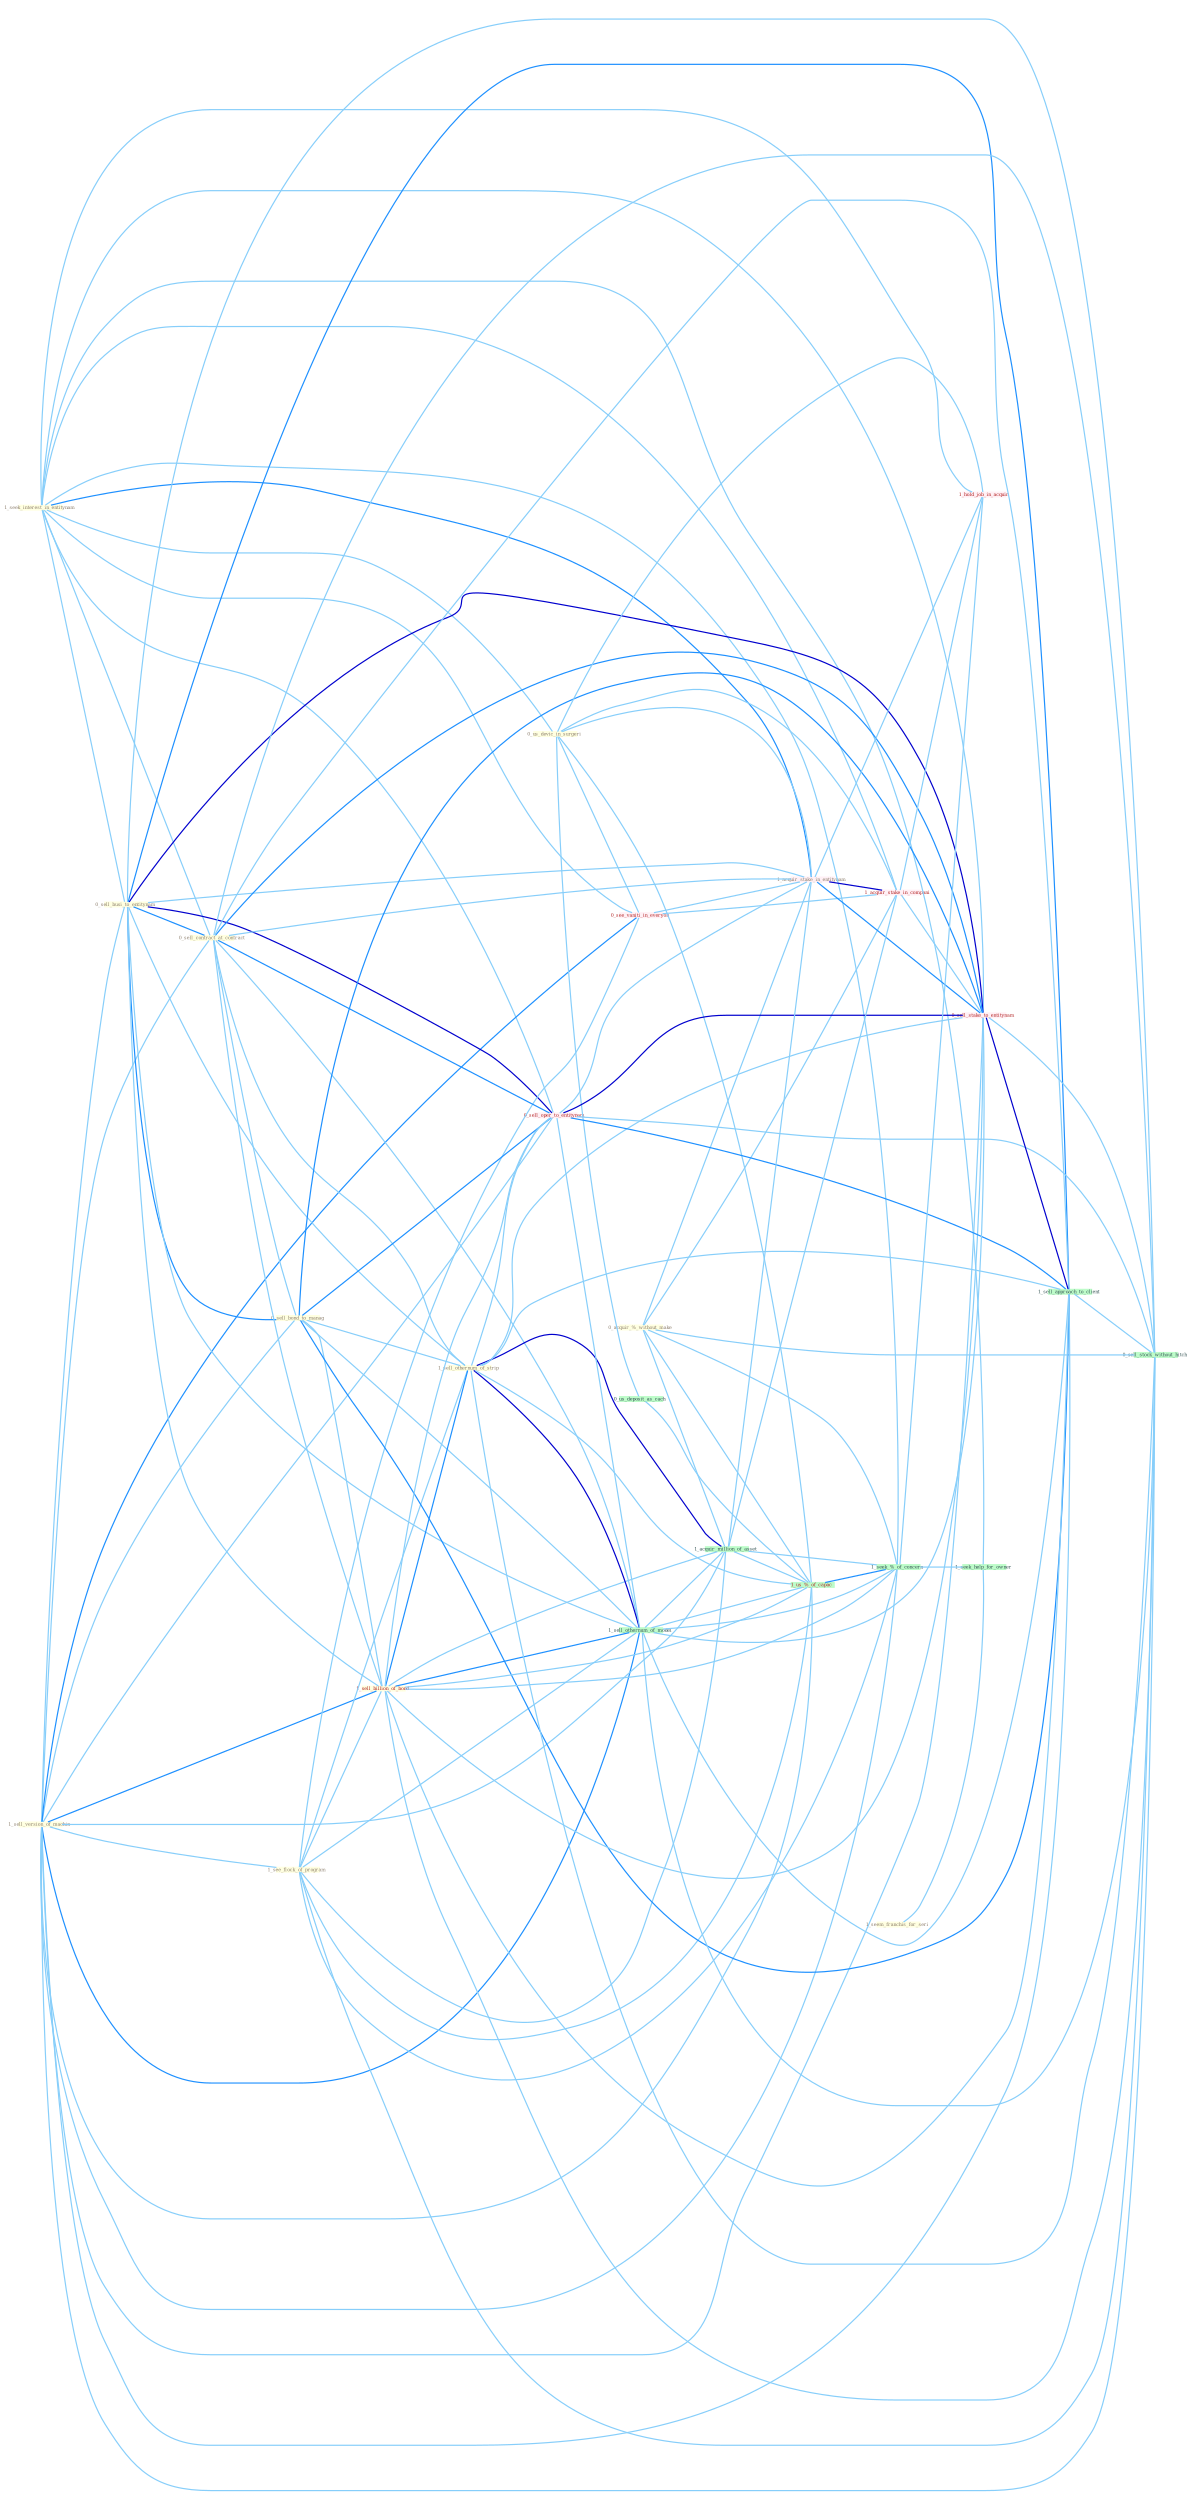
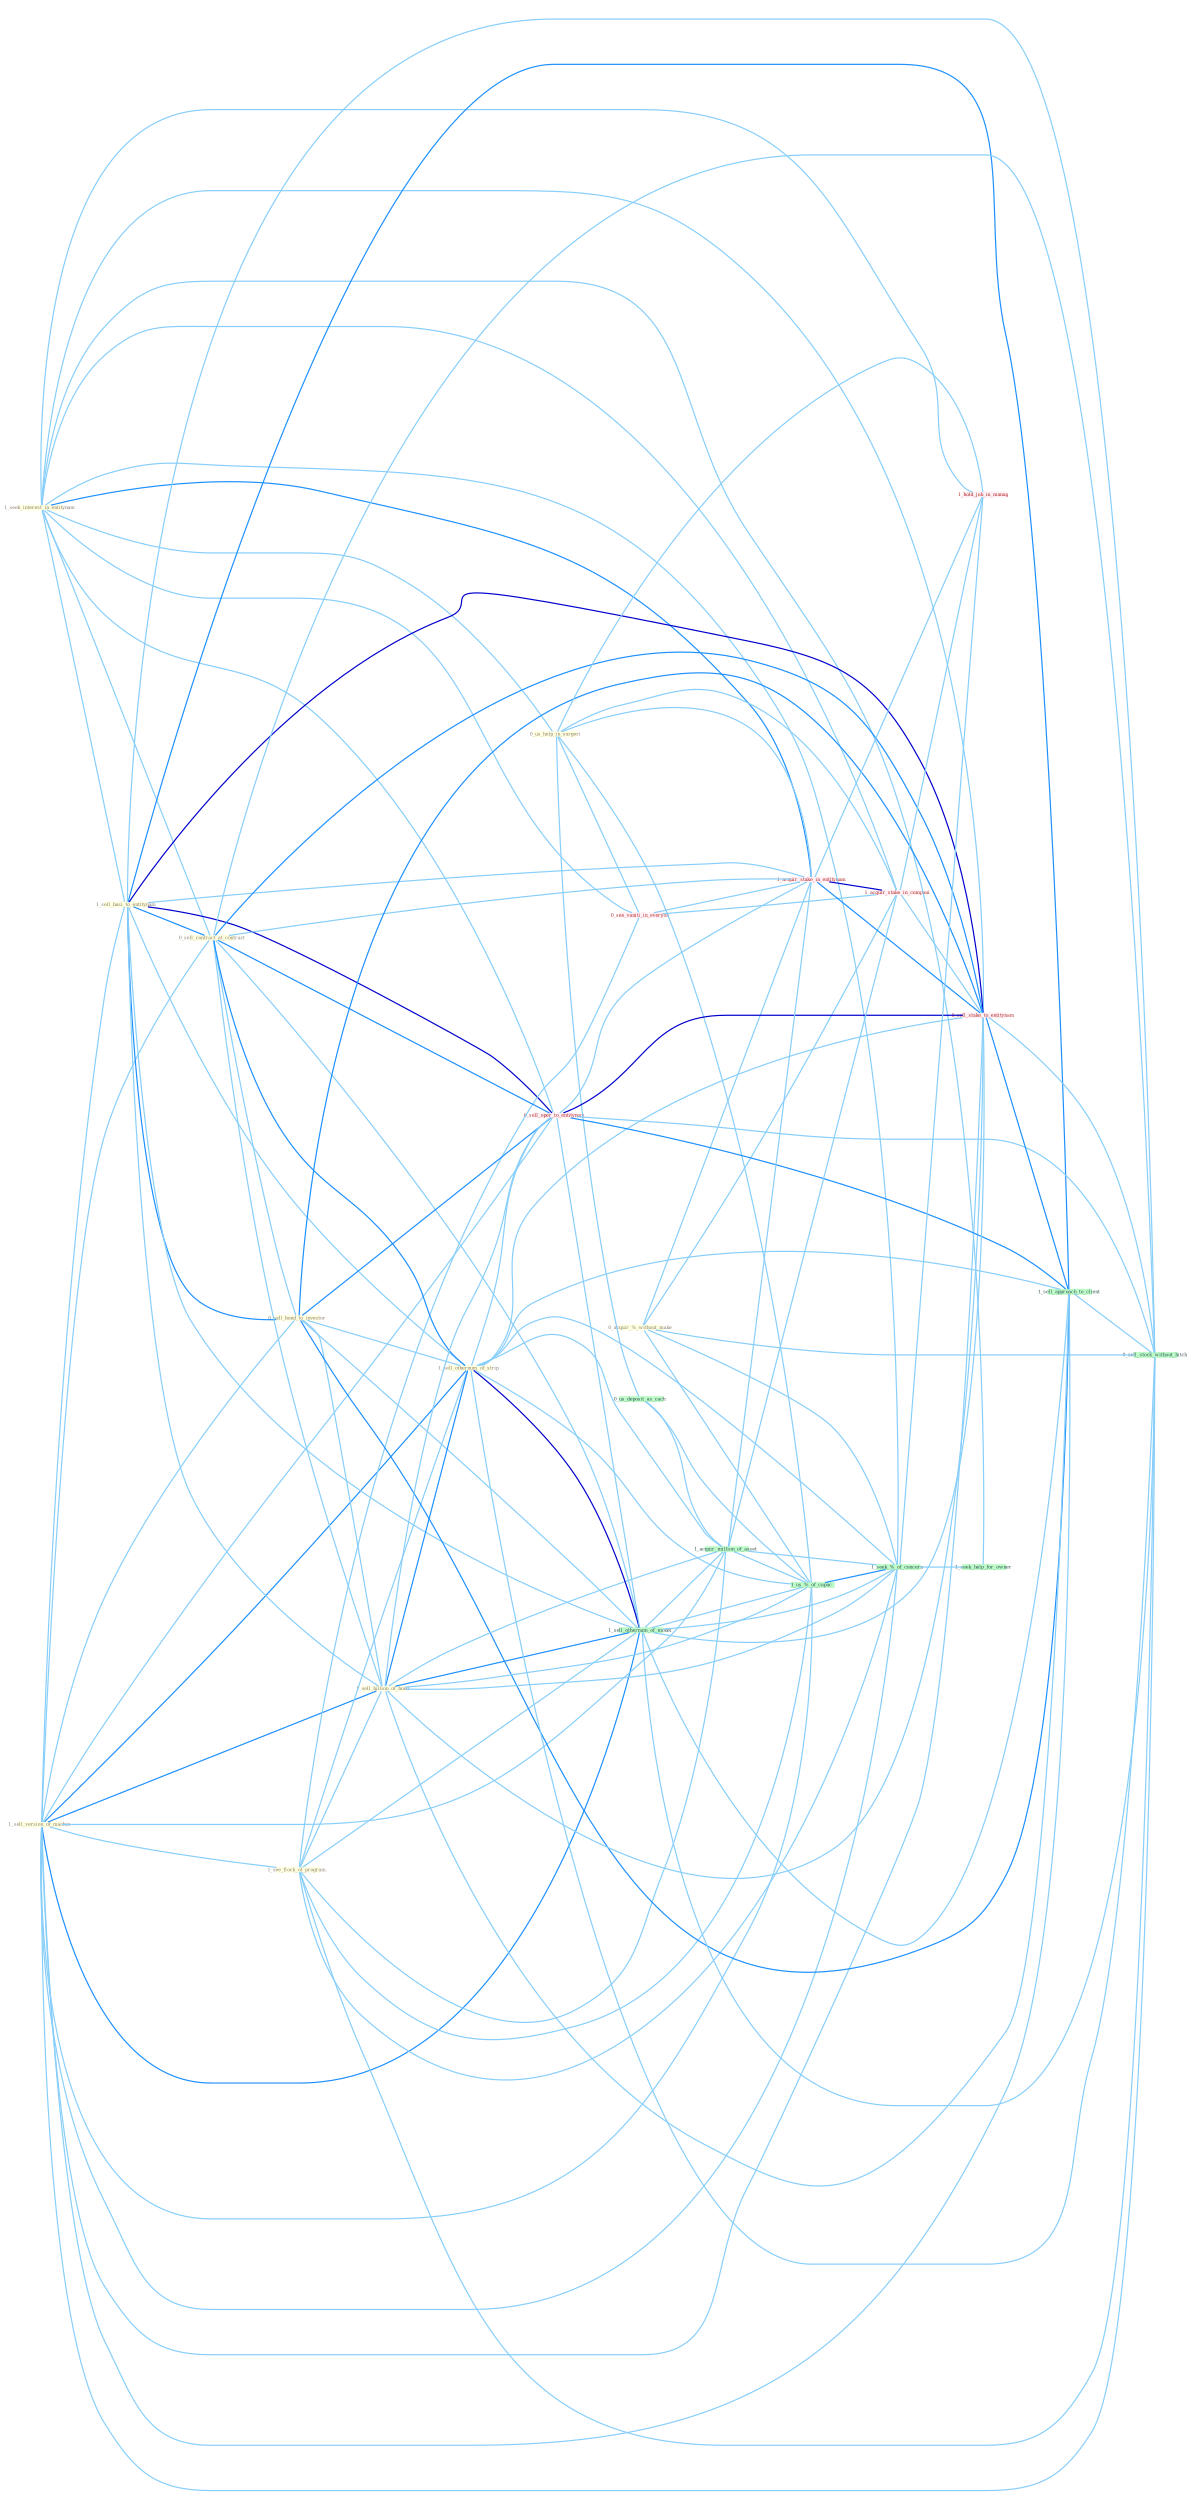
edge "0_sell_contract_at_contract" -- "1_sell_approach_to_client": removed
node "1_hold_job_in_acquir": label "1_hold_job_in_acquir" -> "1_hold_job_in_manag"
node "0_us_devic_in_surgeri": label "0_us_devic_in_surgeri" -> "0_us_help_in_surgeri"
node "1_acquir_stake_in_entitynam": fontcolor #8b7d6b -> #b22222
node "0_sell_busi_to_entitynam": label "0_sell_busi_to_entitynam" -> "1_sell_busi_to_entitynam"
edge "0_sell_contract_at_contract" -- "1_sell_othernum_of_strip": color #87cefa -> #1e90ff
edge "0_sell_stake_to_entitynam" -- "1_sell_approach_to_client": color #0000cd -> #1e90ff
edge "0_see_vaniti_in_everyon" -- "1_sell_version_of_machin": now "1_sell_othernum_of_strip" -- "1_sell_version_of_machin"
node "0_sell_bond_to_manag": label "0_sell_bond_to_manag" -> "0_sell_bond_to_investor"
edge "1_sell_othernum_of_strip" -- "1_seek_%_of_concern": added
edge "1_sell_othernum_of_strip" -- "1_acquir_million_of_asset": color #0000cd -> #87cefa
edge "0_acquir_%_without_make" -- "1_acquir_million_of_asset": now "0_us_deposit_as_cach" -- "1_acquir_million_of_asset"
node "1_us_%_of_capac": fontcolor #b22222 -> #2f4f4f
node "1_sell_billion_of_bond": fontcolor #b22222 -> #8b7d6b
node "1_seem_franchis_for_seri": removed
edge "0_sell_stock_without_hitch" -- "1_sell_billion_of_bond": removed
